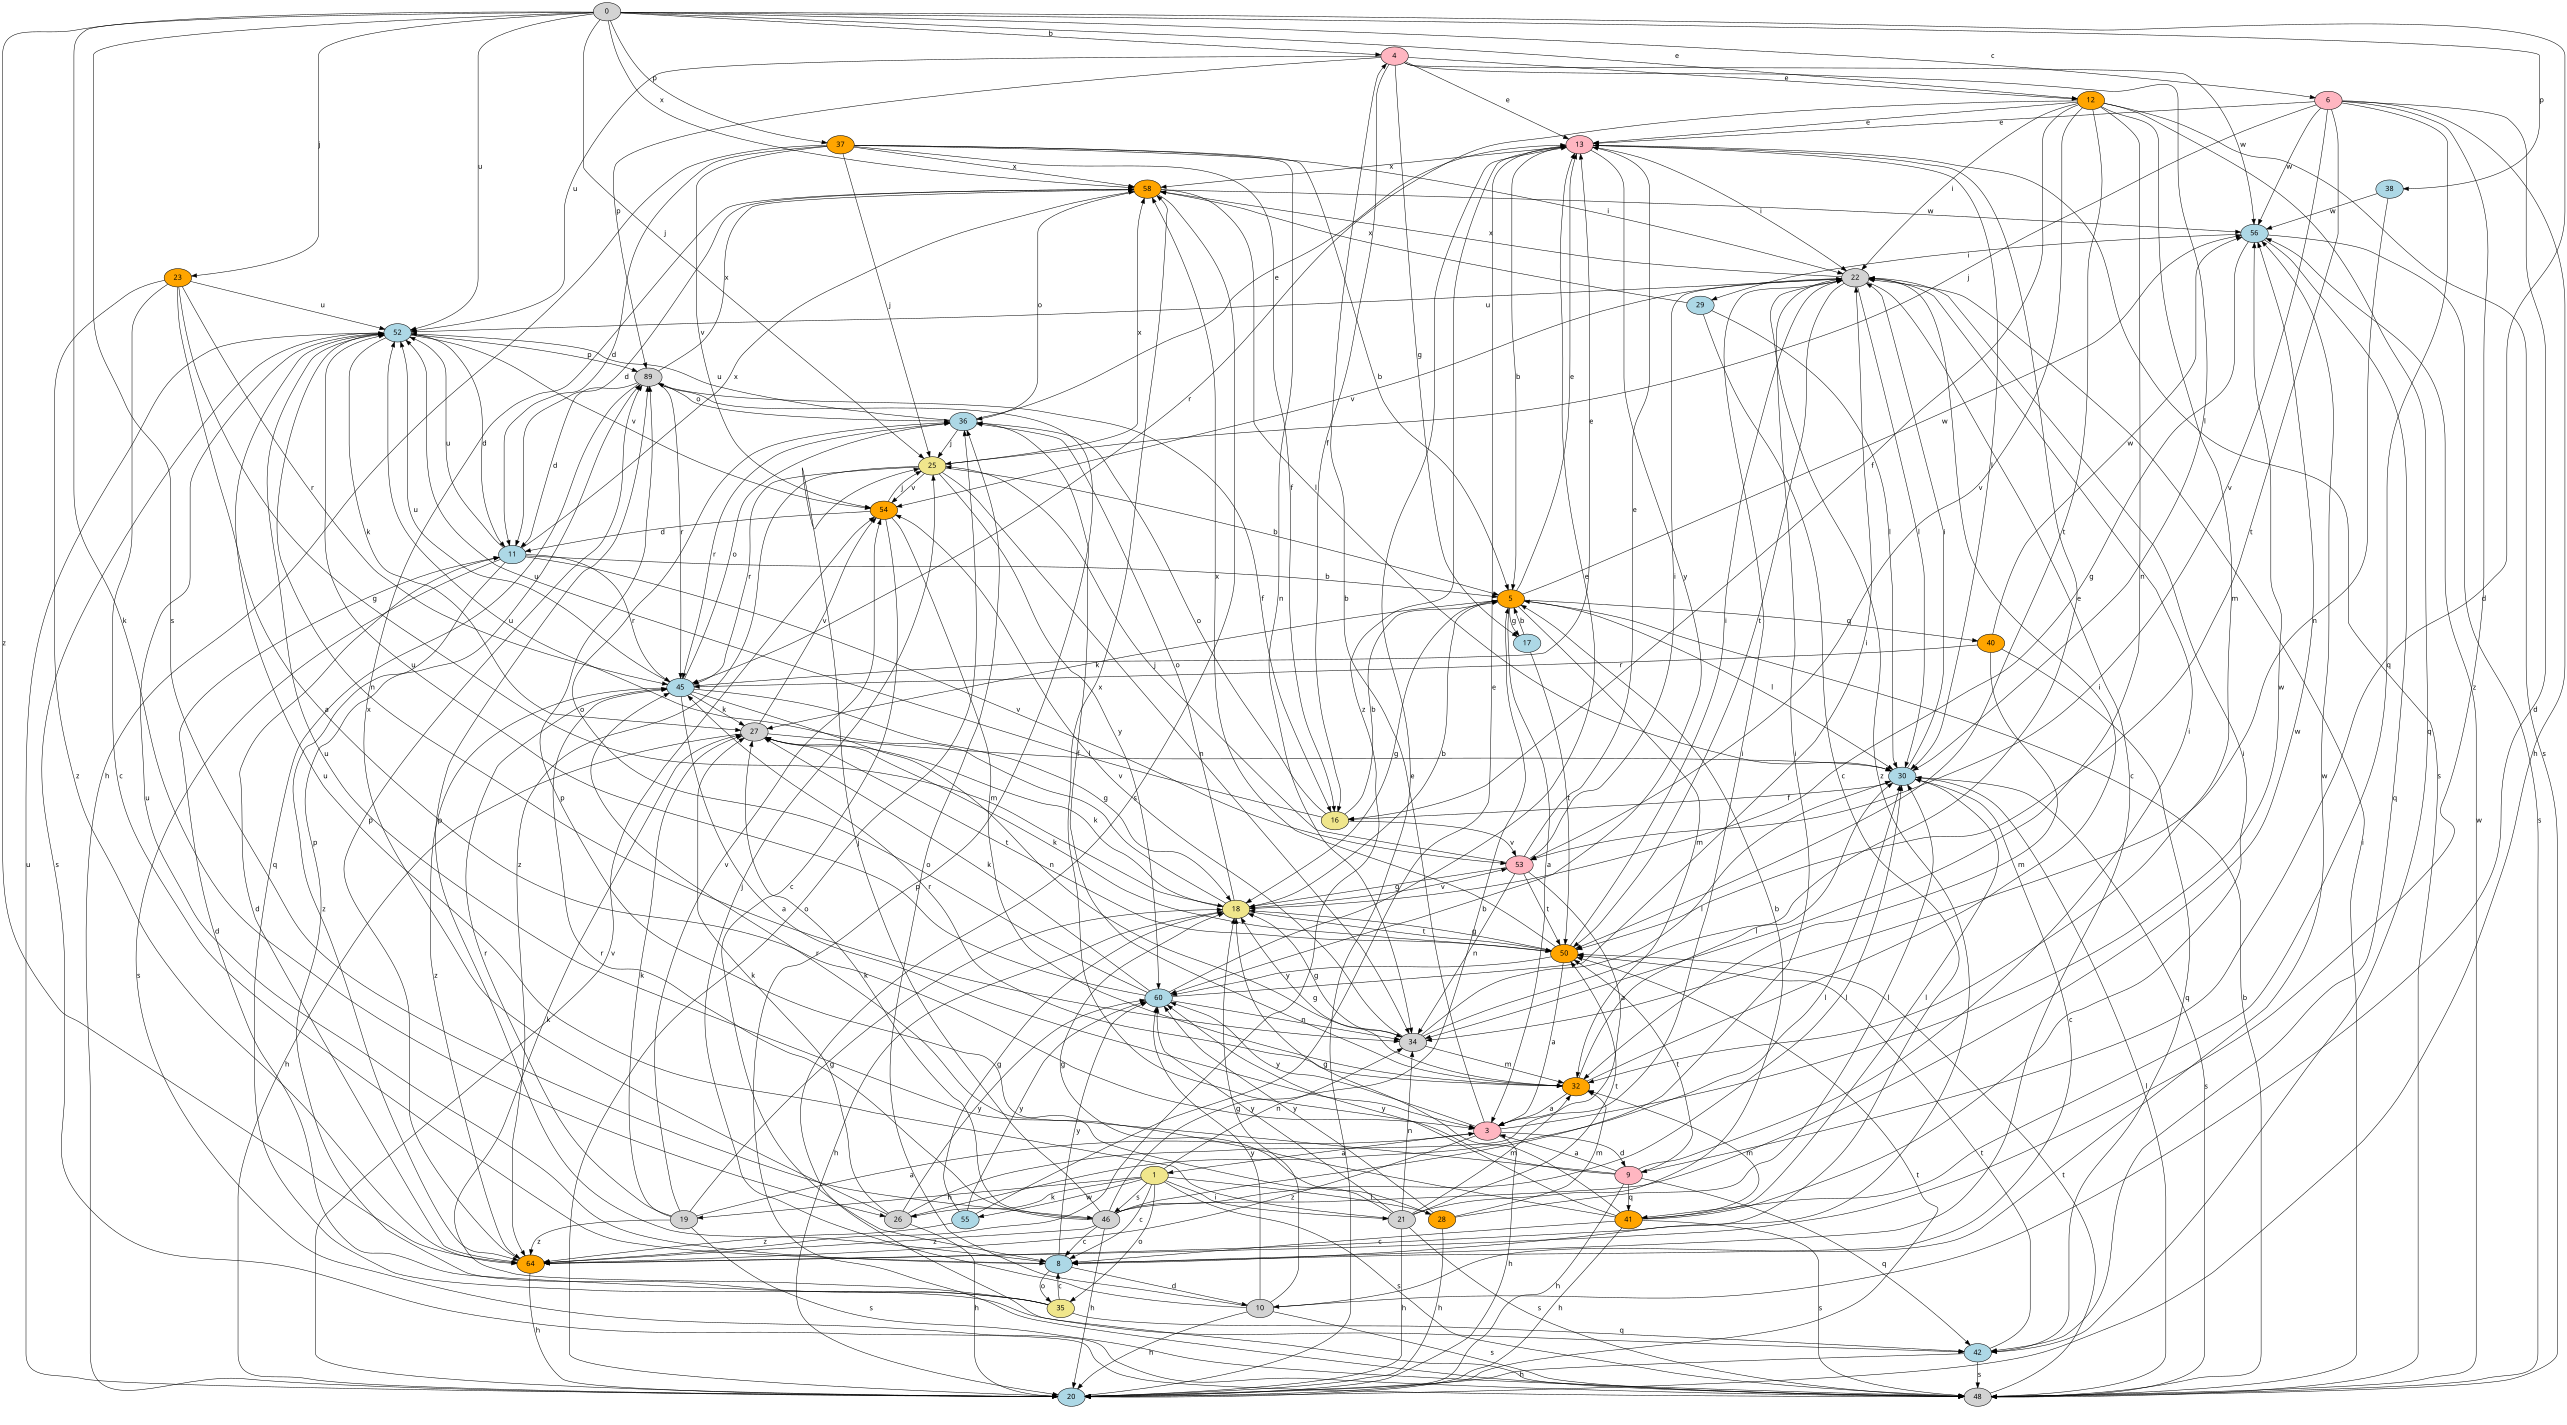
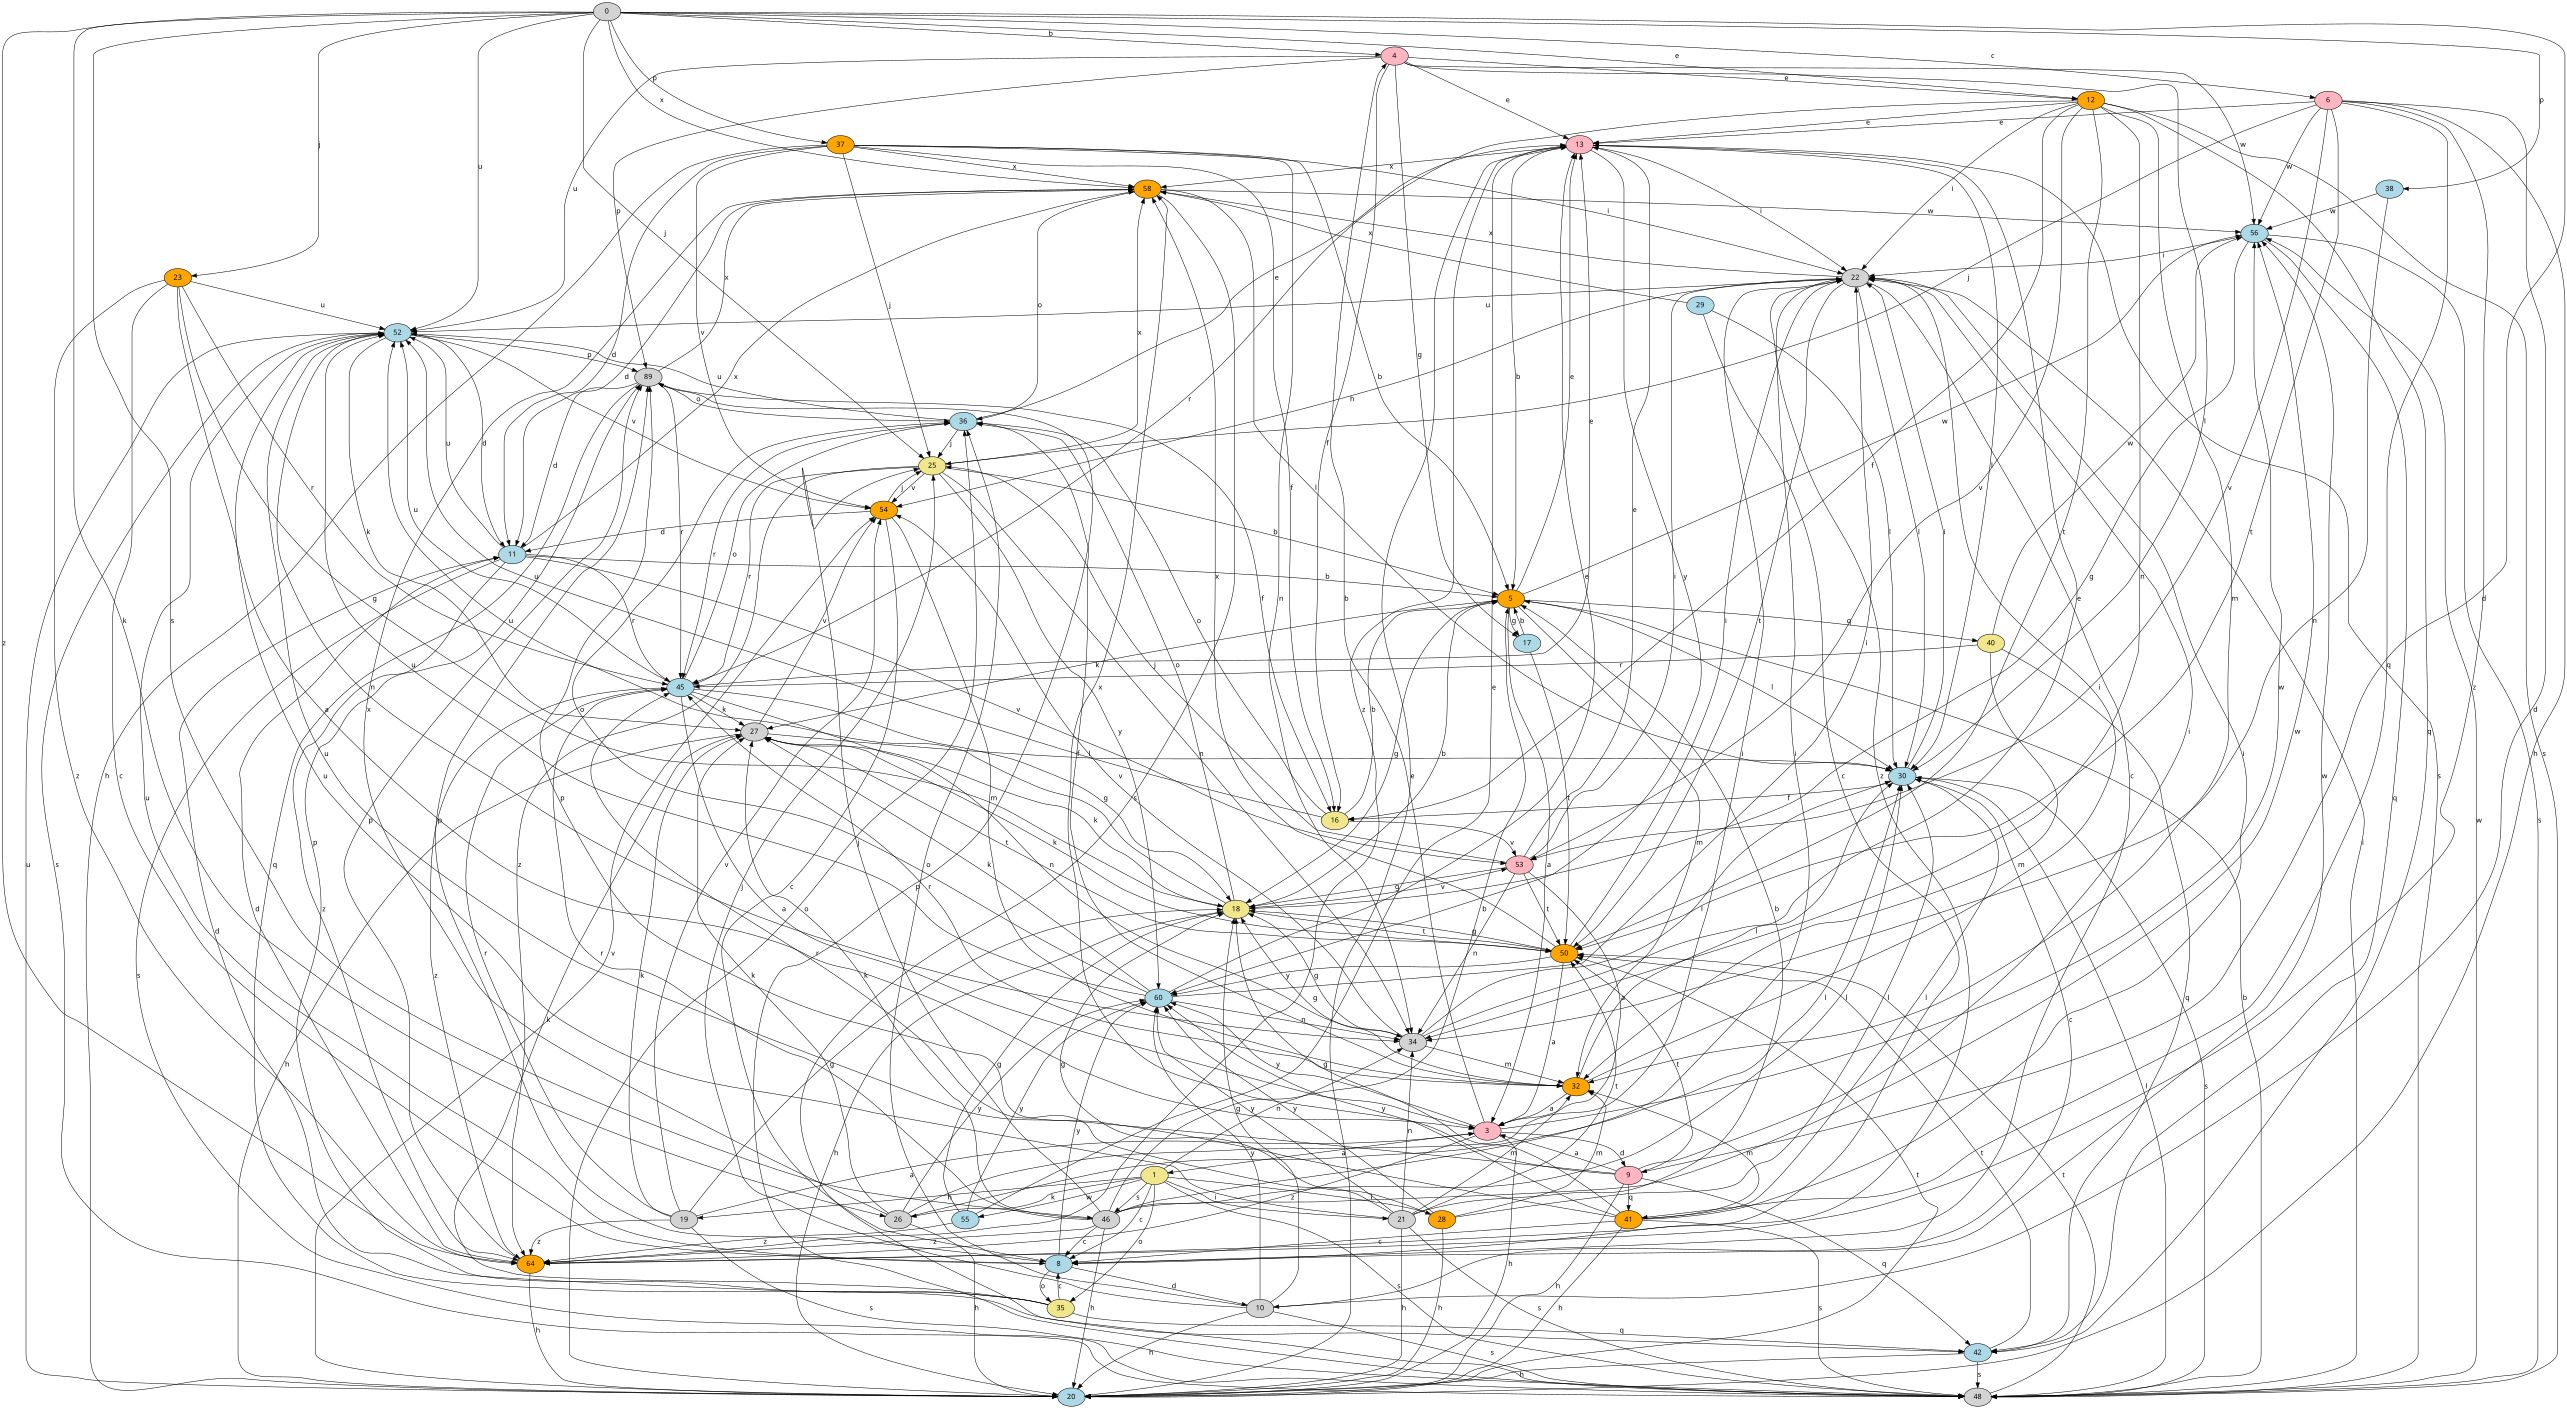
edge "56" -> "29": now "56" -> "22"
edge "22" -> "54": label "v" -> "h"
node "40": fillcolor orange -> khaki
